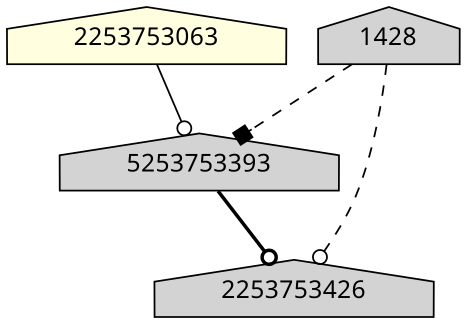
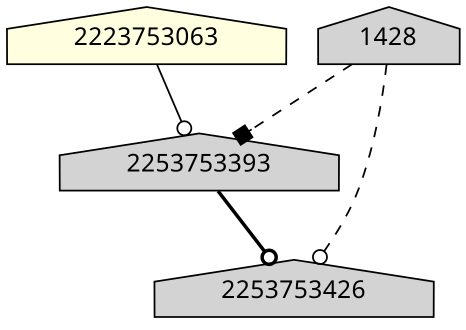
node "2253753063": label "2253753063" -> "2223753063"
node "5253753393": label "5253753393" -> "2253753393"
